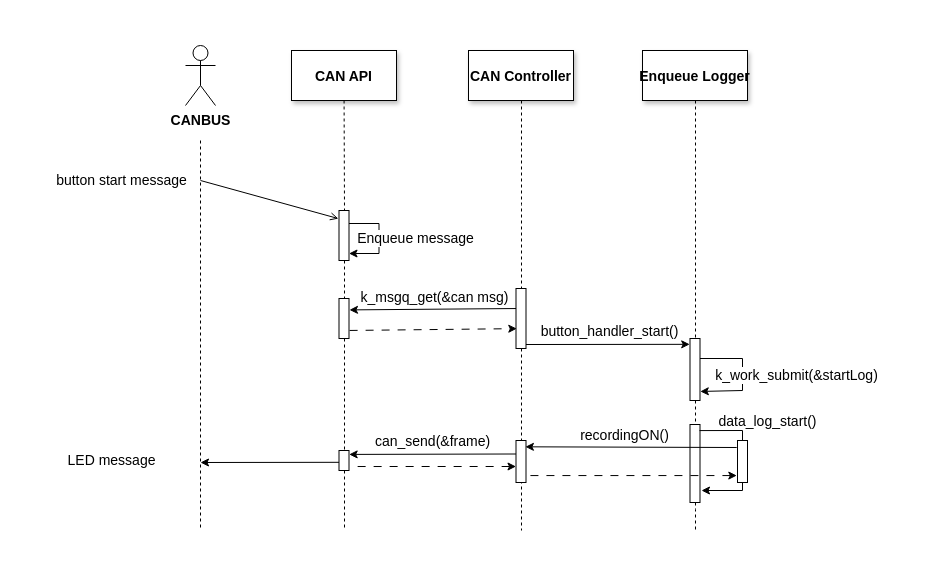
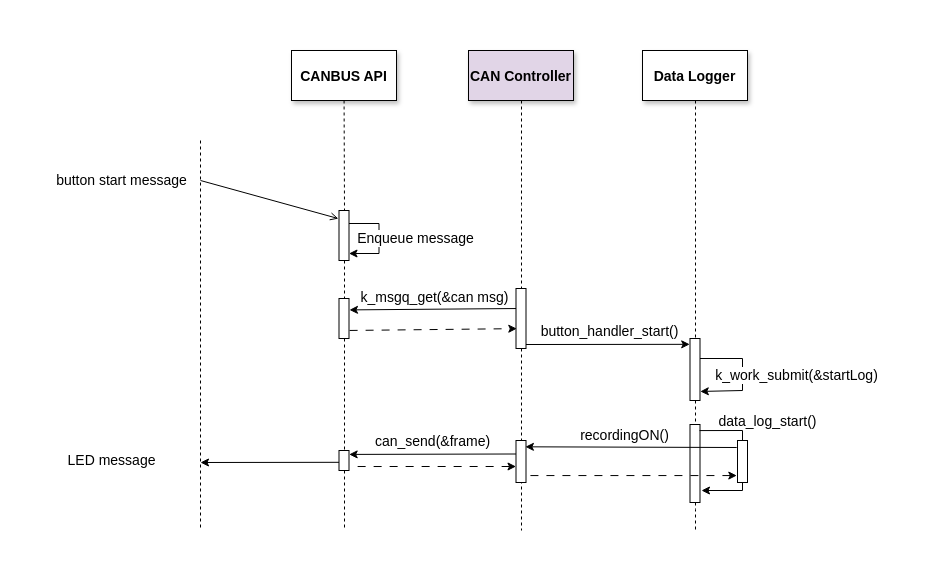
node "CANBUS": removed
node "CAN API": label "CAN API" -> "CANBUS API"
node "CAN Controller": fillcolor #ffffff -> #e1d5e7
node "Enqueue Logger": label "Enqueue Logger" -> "Data Logger"
